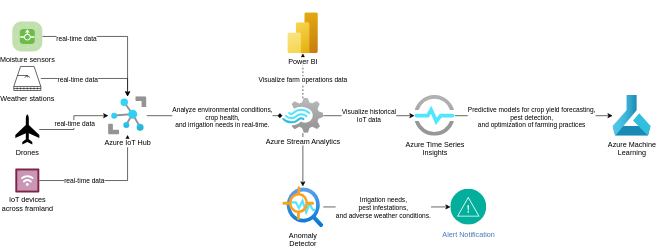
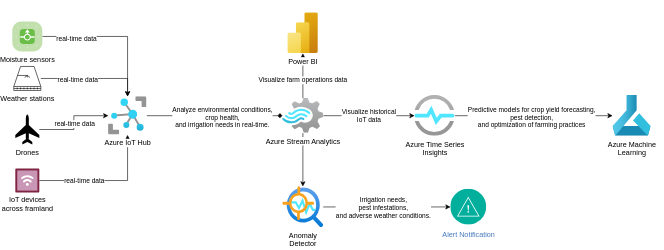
edge "Azure Stream Analytics" -> "Power BI": style dashed -> solid
